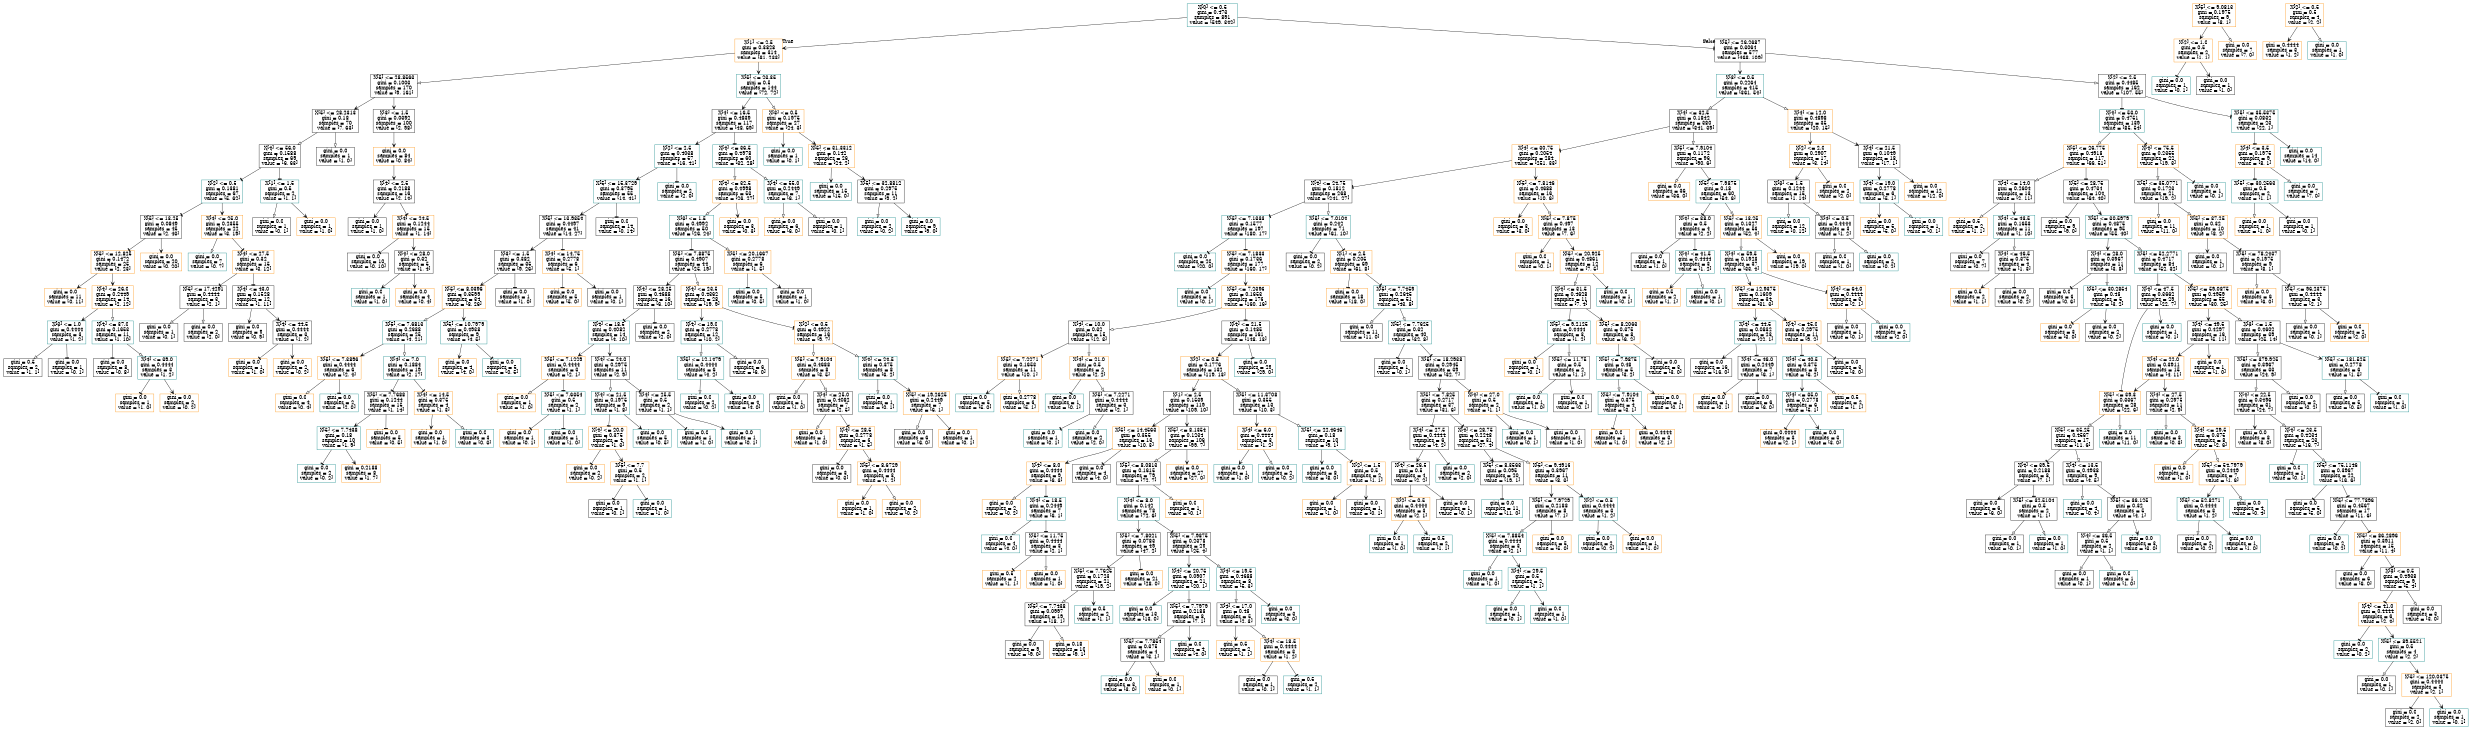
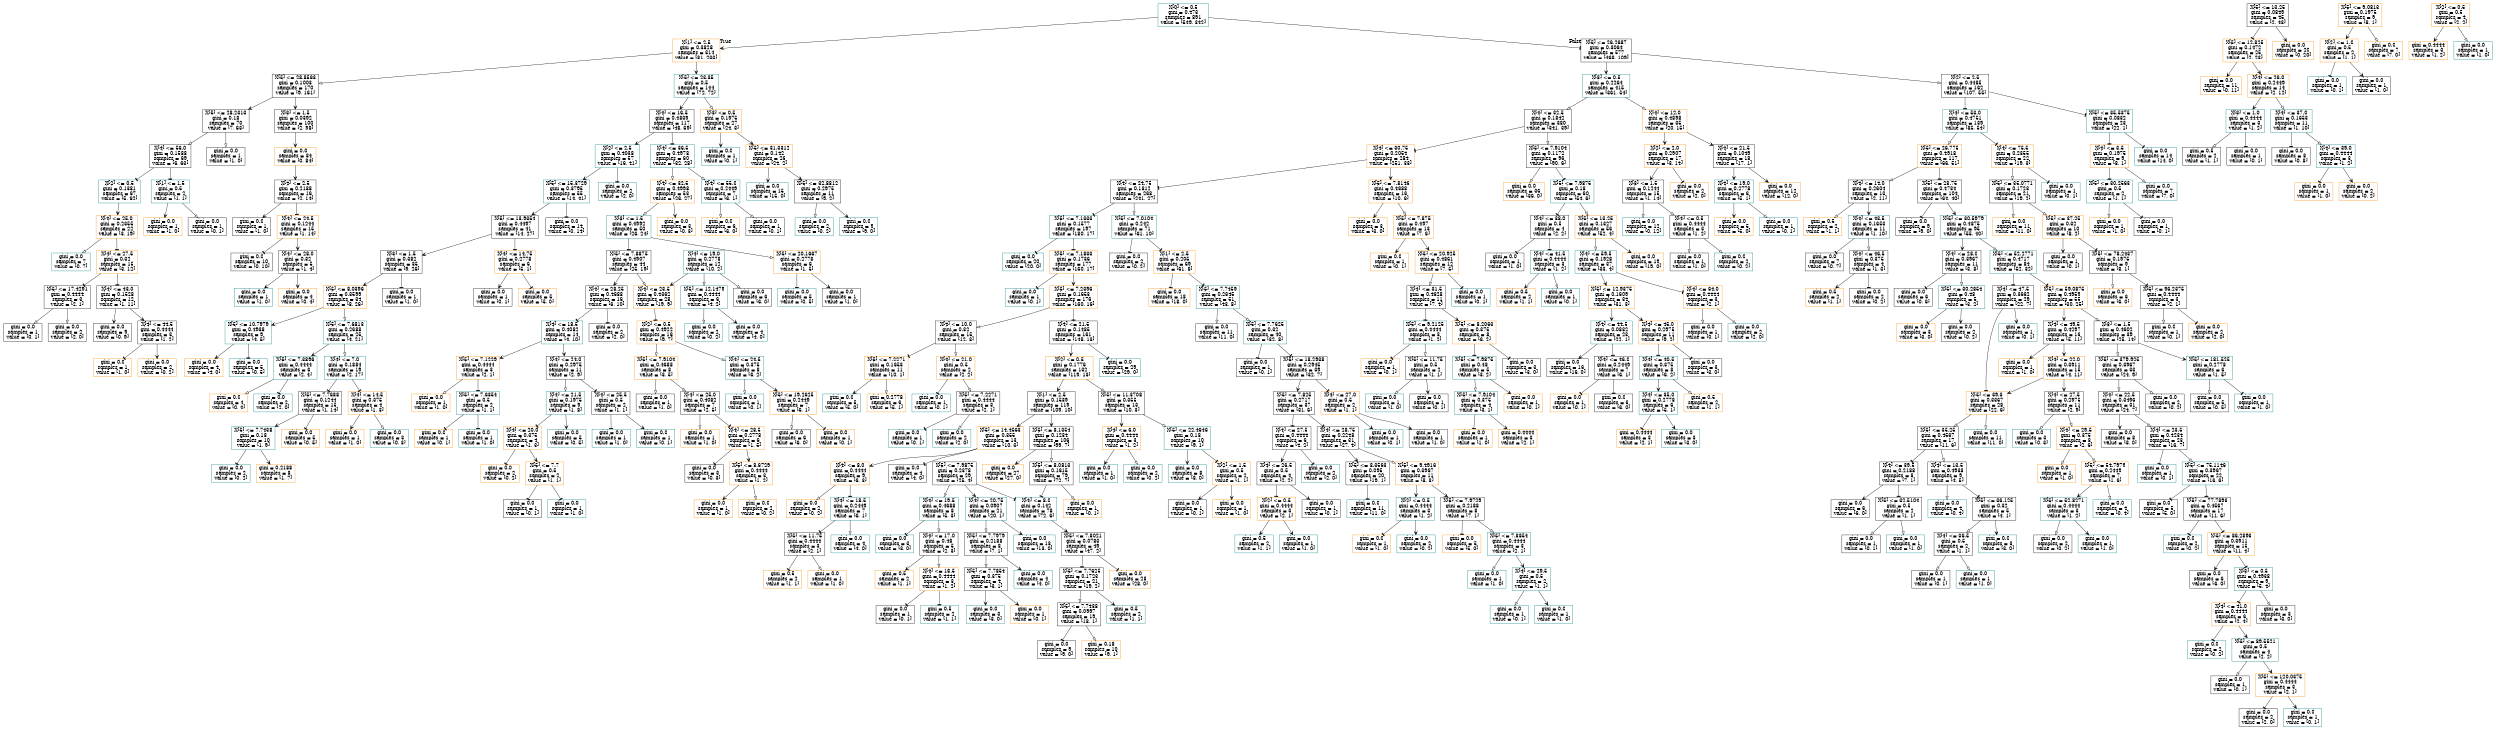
edge "X[2] <= 0.5 gini = 0.1381 samples = 67 value = [5, 62]" -> "X[5] <= 13.25 gini = 0.0849 samples = 45 value = [2, 43]": removed
edge "X[4] <= 23.5 gini = 0.4362 samples = 28 value = [19, 9]" -> "X[4] <= 19.0 gini = 0.2778 samples = 12 value = [10, 2]": reversed
node "X[5] <= 7.3896 gini = 0.4444 samples = 6 value = [2, 4]": color darkorange -> teal
edge "X[4] <= 8.0 gini = 0.142 samples = 78 value = [72, 6]" -> "X[5] <= 7.9875 gini = 0.2378 samples = 29 value = [25, 4]": reversed
node "gini = 0.0 samples = 21 value = [28, 0]": label "gini = 0.0 samples = 21 value = [28, 0]" -> "gini = 0.0 samples = 28 value = [28, 0]"
node "X[3] <= 0.5 gini = 0.4938 samples = 9 value = [5, 4]": color black -> teal
